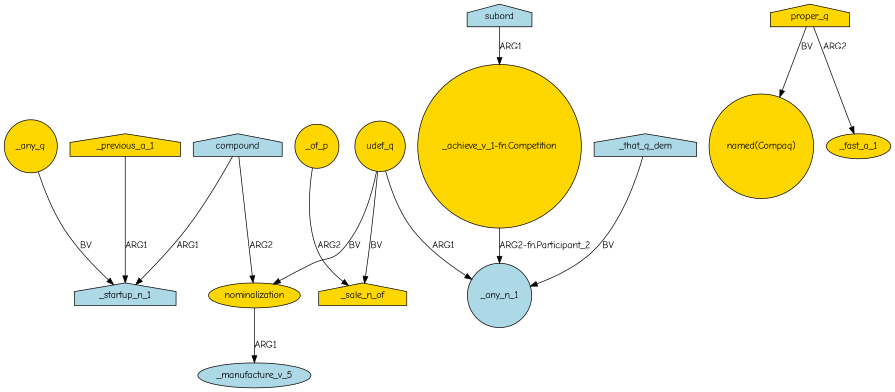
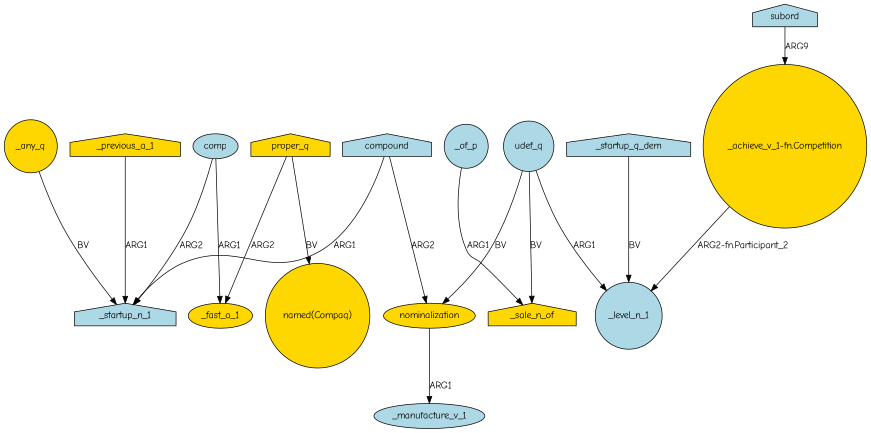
edge "subord" -> "_achieve_v_1-fn.Competition": label "ARG1" -> "ARG9"
node "comp": added
node "_of_p": fillcolor gold -> lightblue
node "udef_q": fillcolor gold -> lightblue
node "_that_q_dem": label "_that_q_dem" -> "_startup_q_dem"
edge "_of_p" -> "_sale_n_of": label "ARG2" -> "ARG1"
node "_any_n_1": label "_any_n_1" -> "_level_n_1"
node "_manufacture_v_5": label "_manufacture_v_5" -> "_manufacture_v_1"
